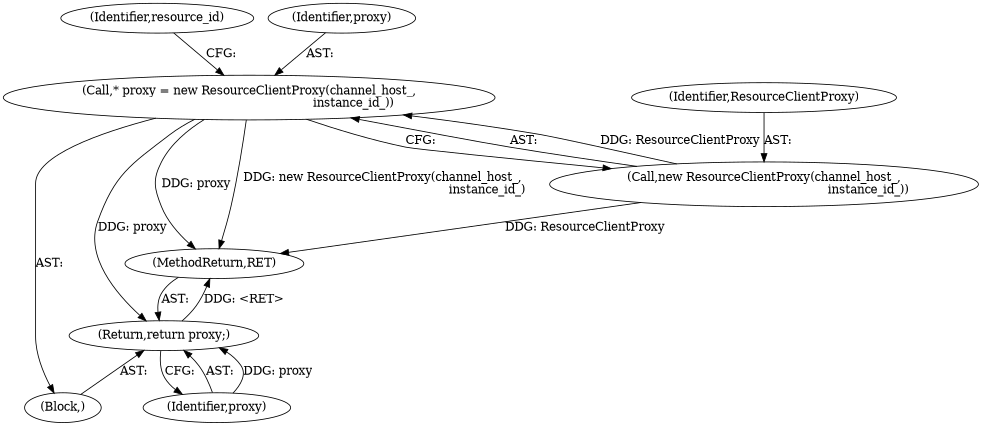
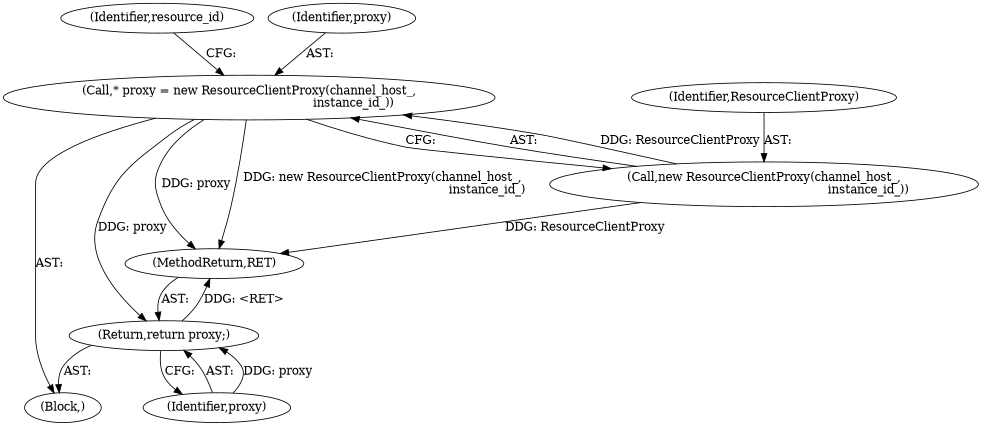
edge "(Block,)" -> "(Return,return proxy;)": reversed
